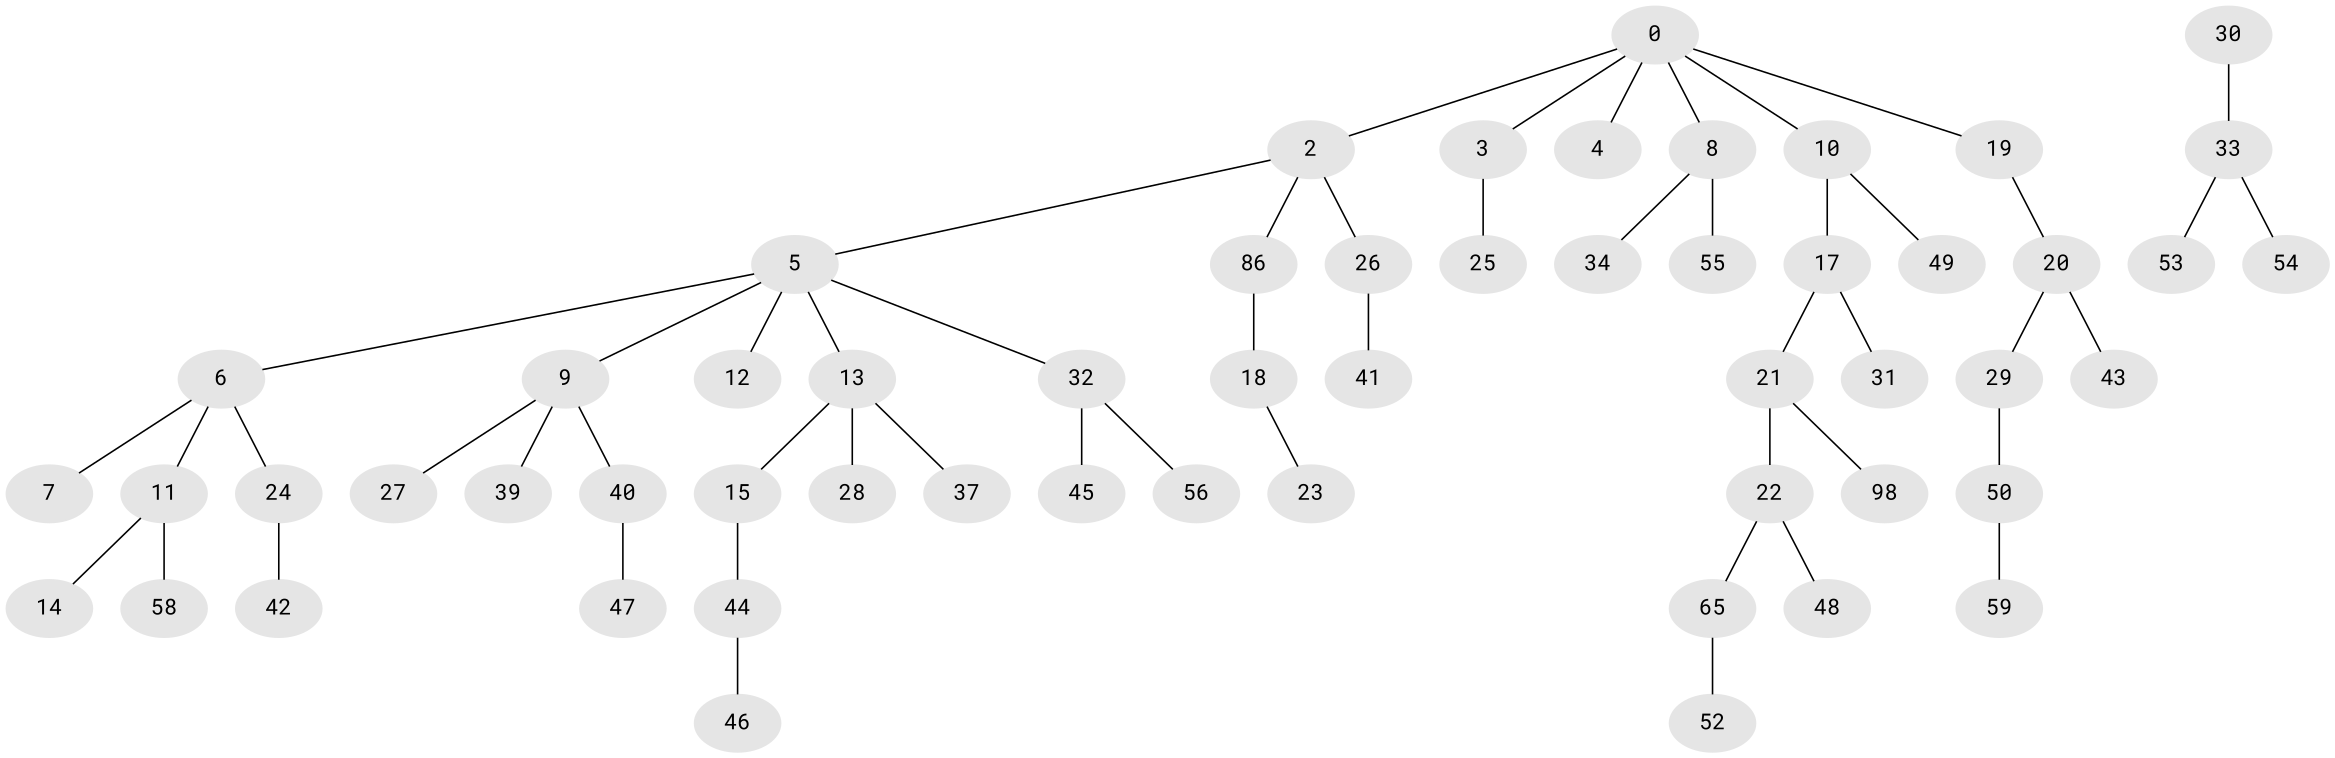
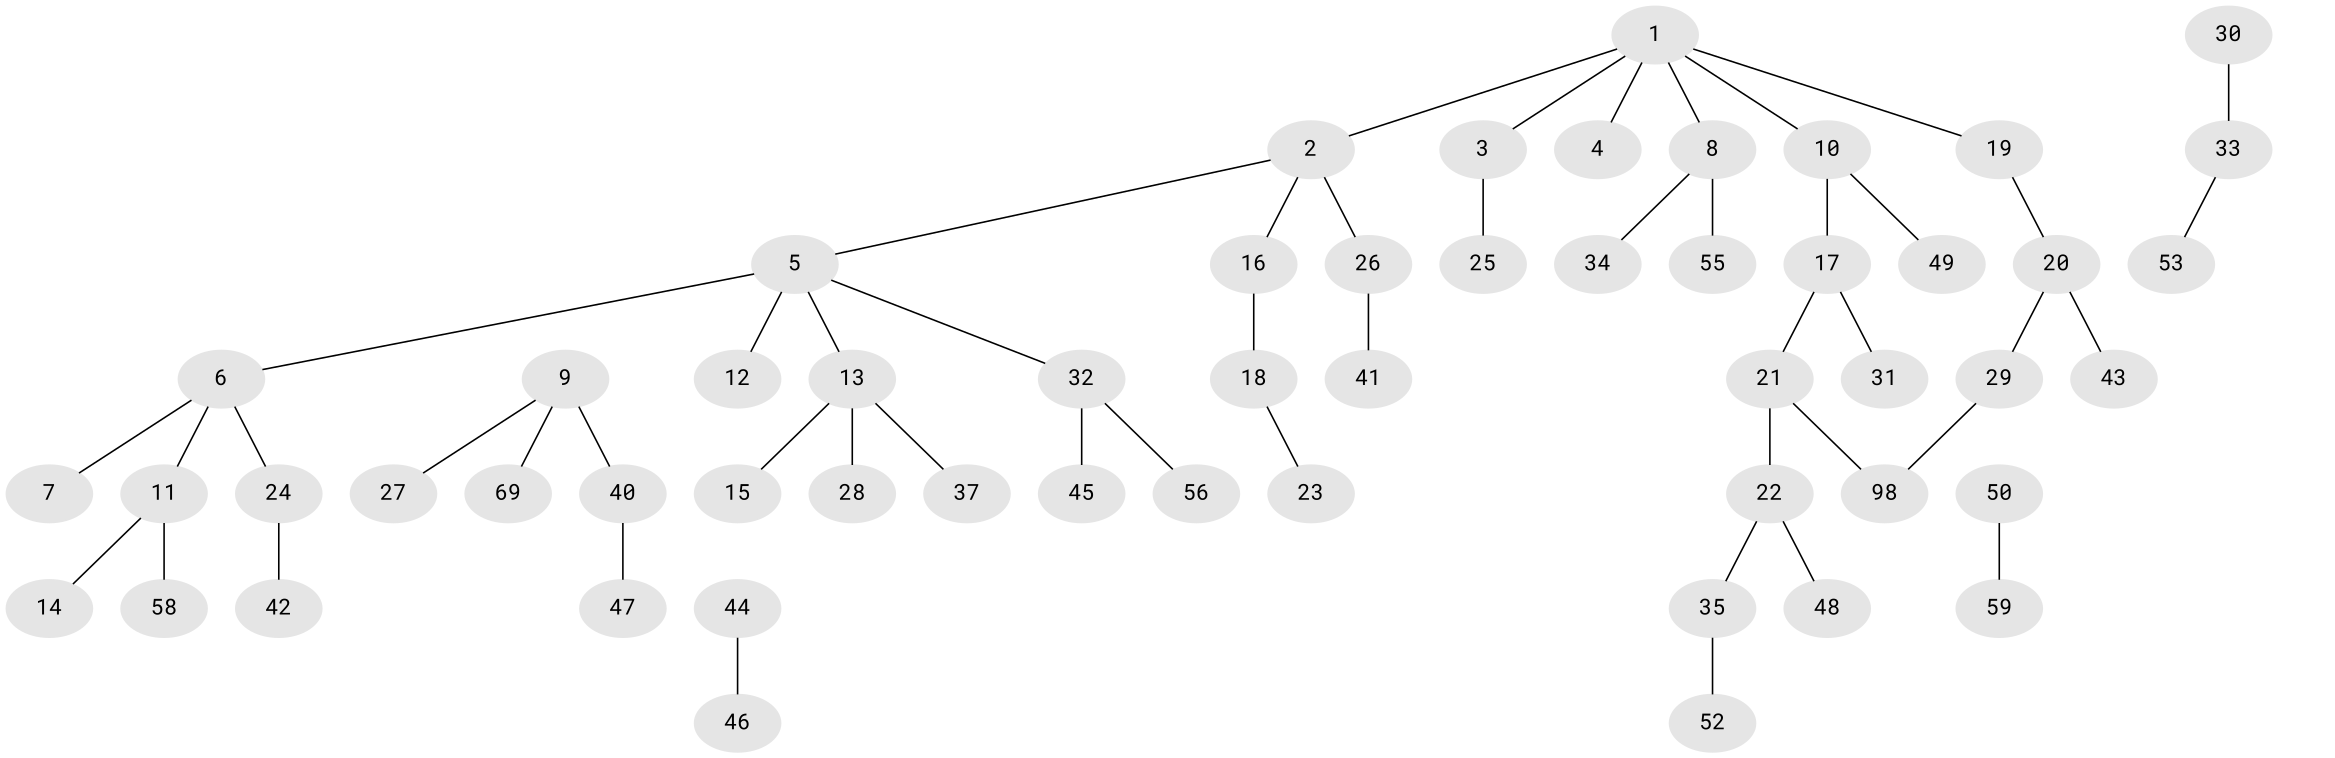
node "0": label "0" -> "1"
node "86": label "86" -> "16"
node "54": removed
edge "5" -- "9": removed
edge "29" -- "50": now "29" -- "98"
node "39": label "39" -> "69"
edge "15" -- "44": removed
node "65": label "65" -> "35"
